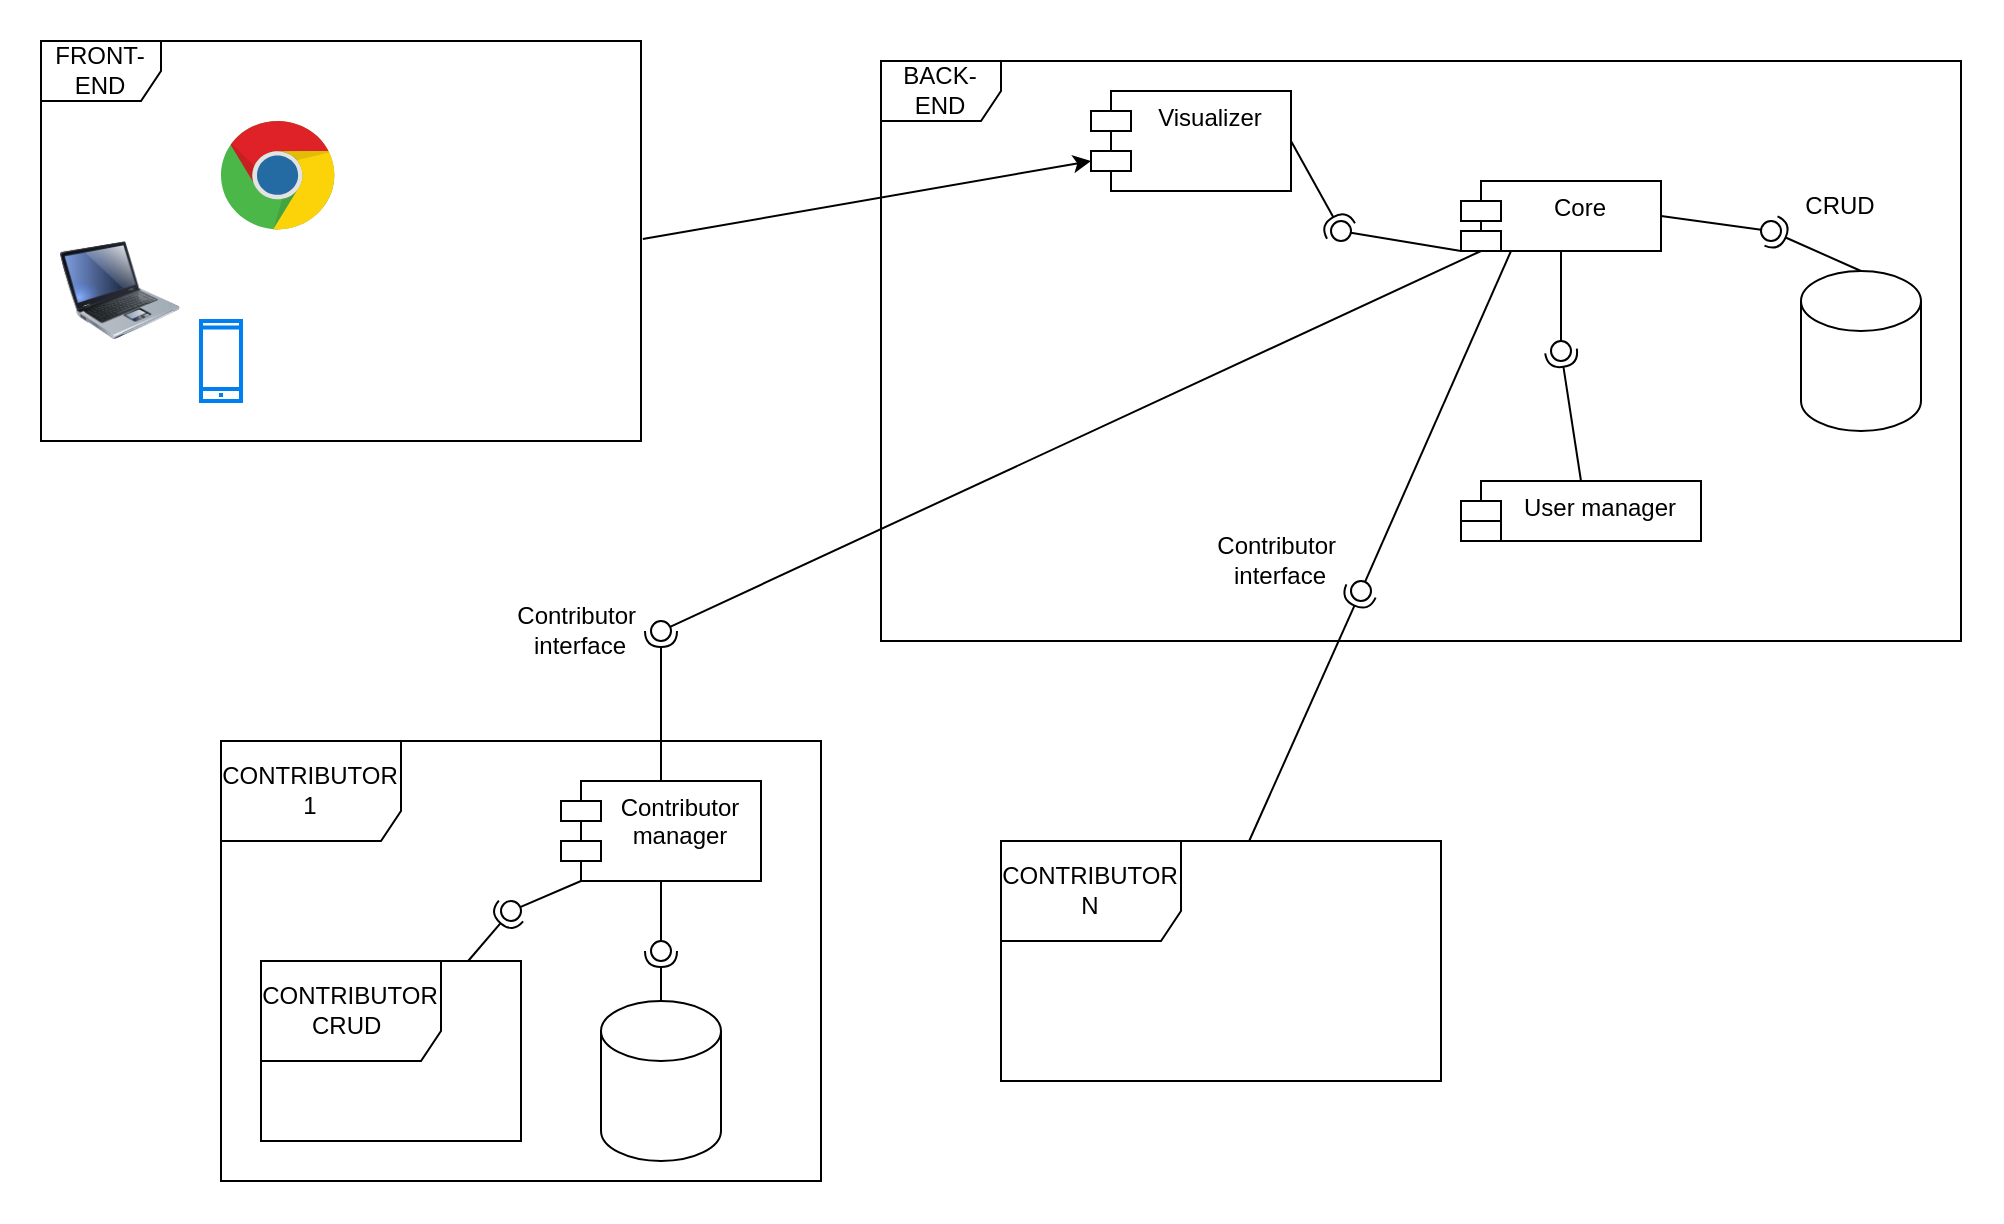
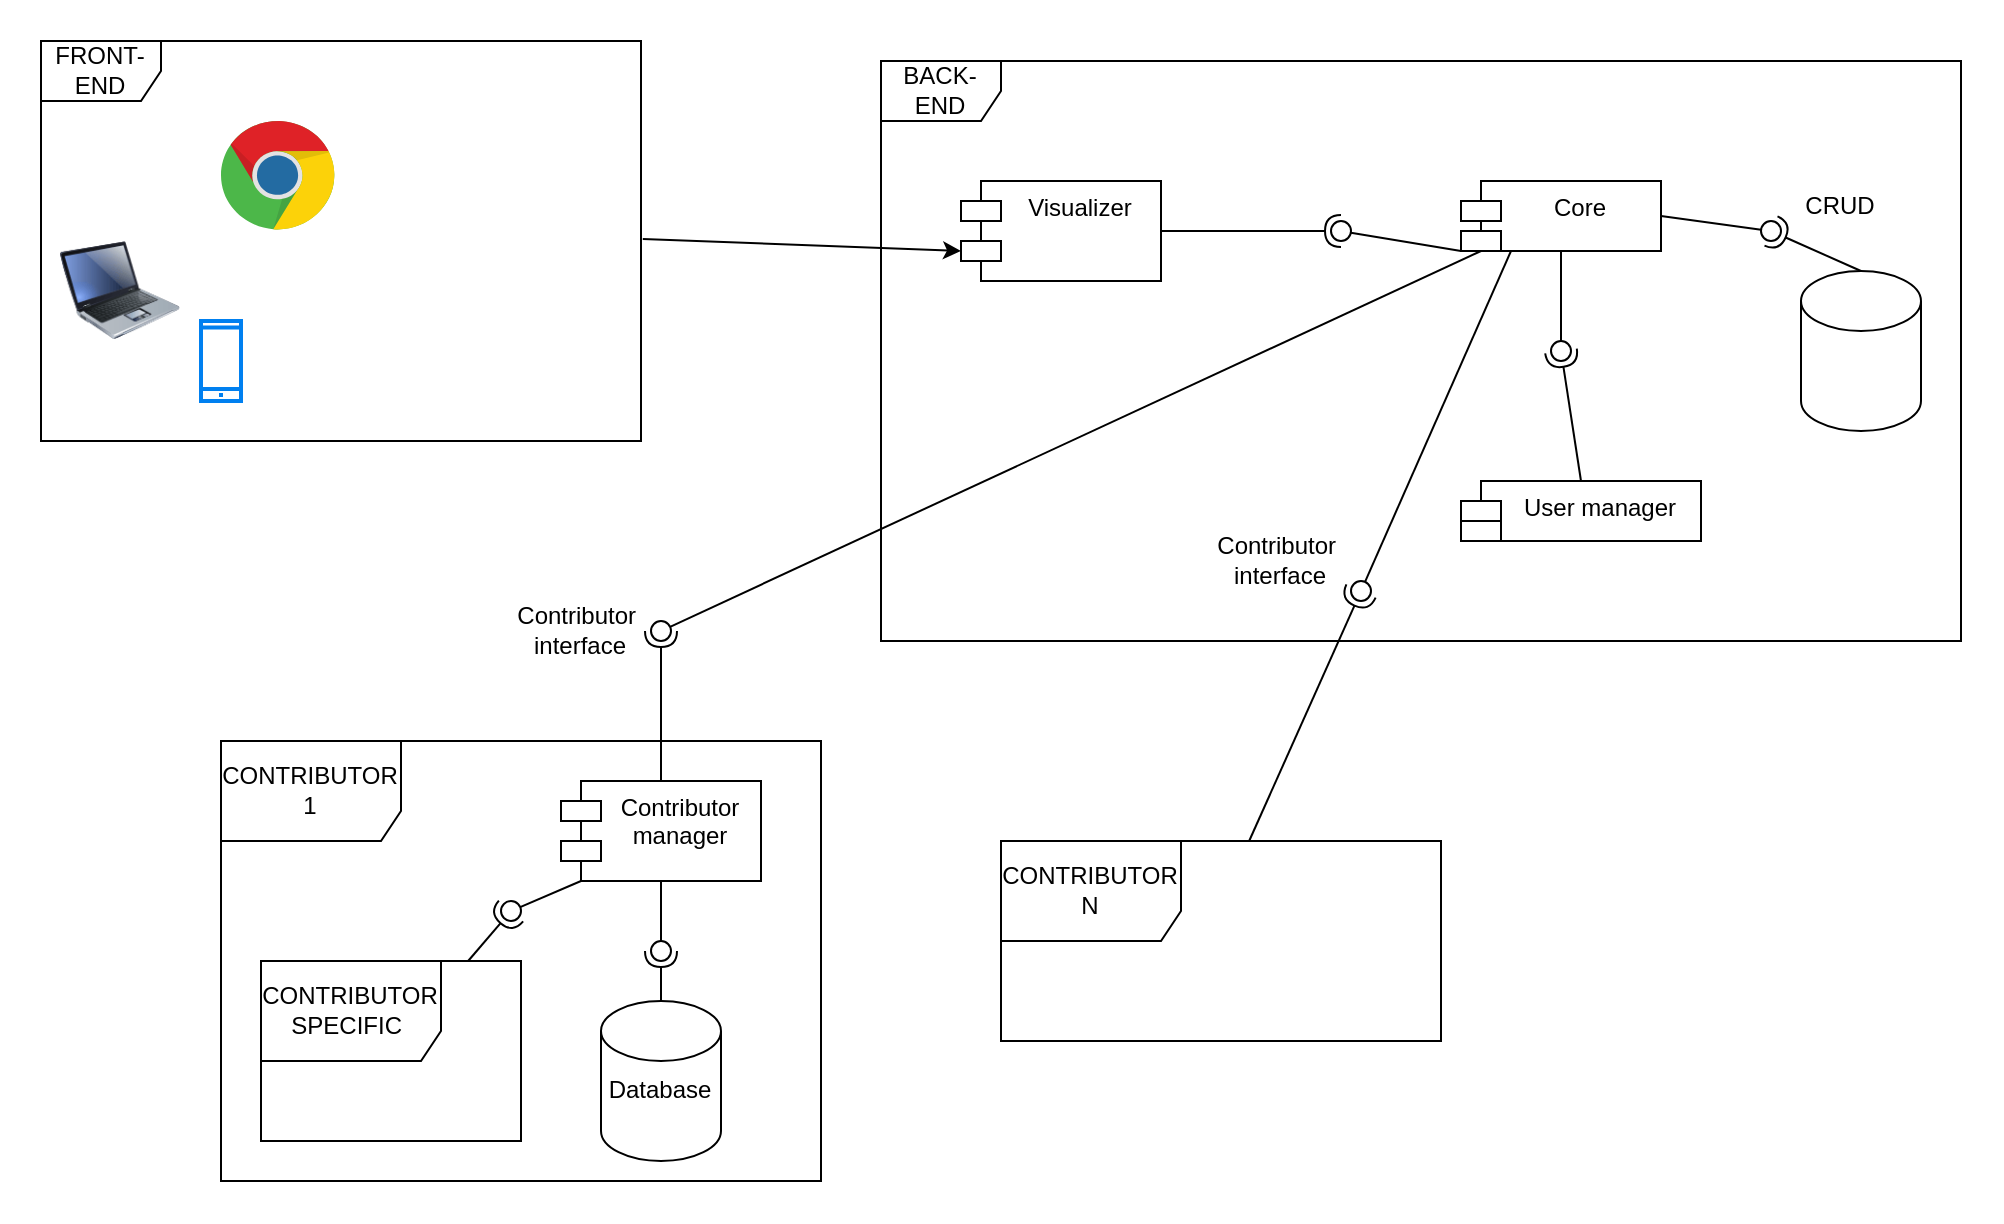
node "Visualizer": moved (1191, 141) -> (1061, 231)
node "CONTRIBUTOR N": size 440x240 -> 440x200
node "CONTRIBUTOR CRUD": label "CONTRIBUTOR CRUD" -> "CONTRIBUTOR SPECIFIC"
node "Database": added
